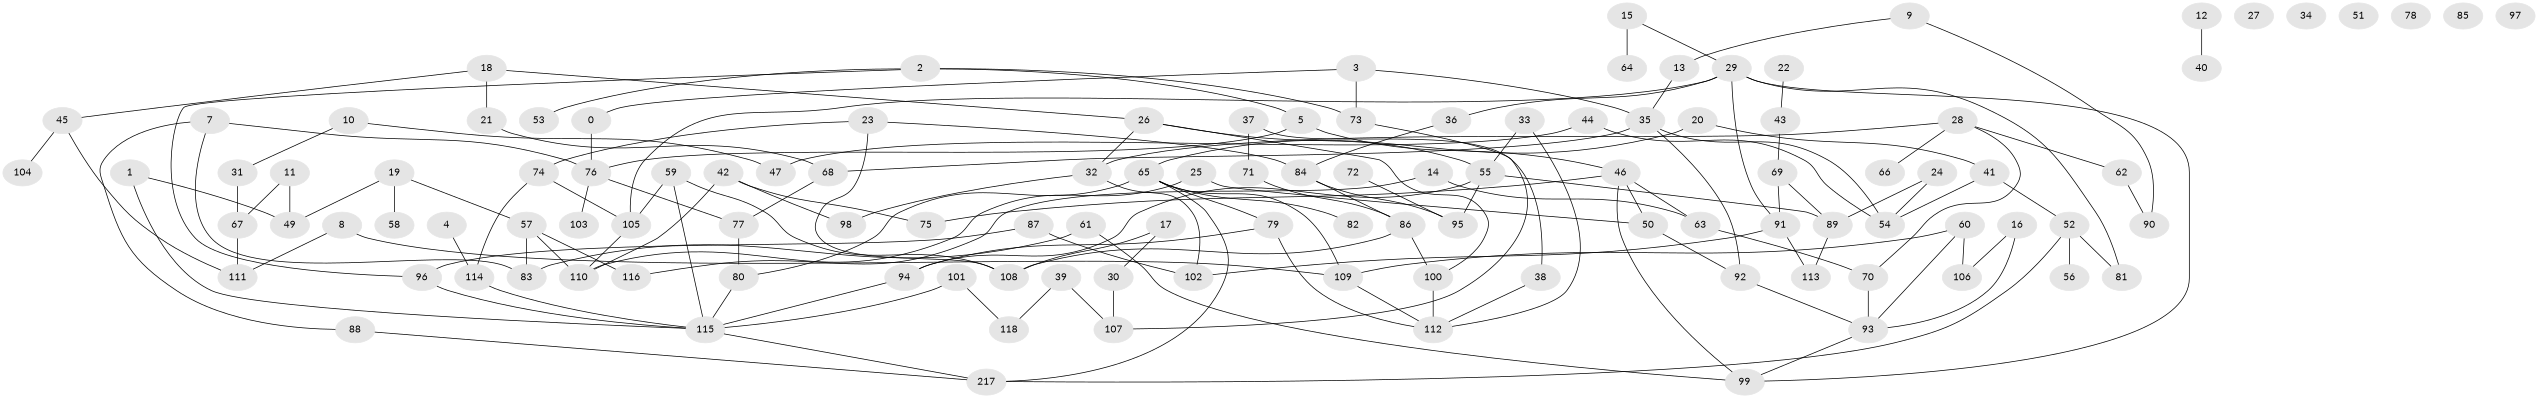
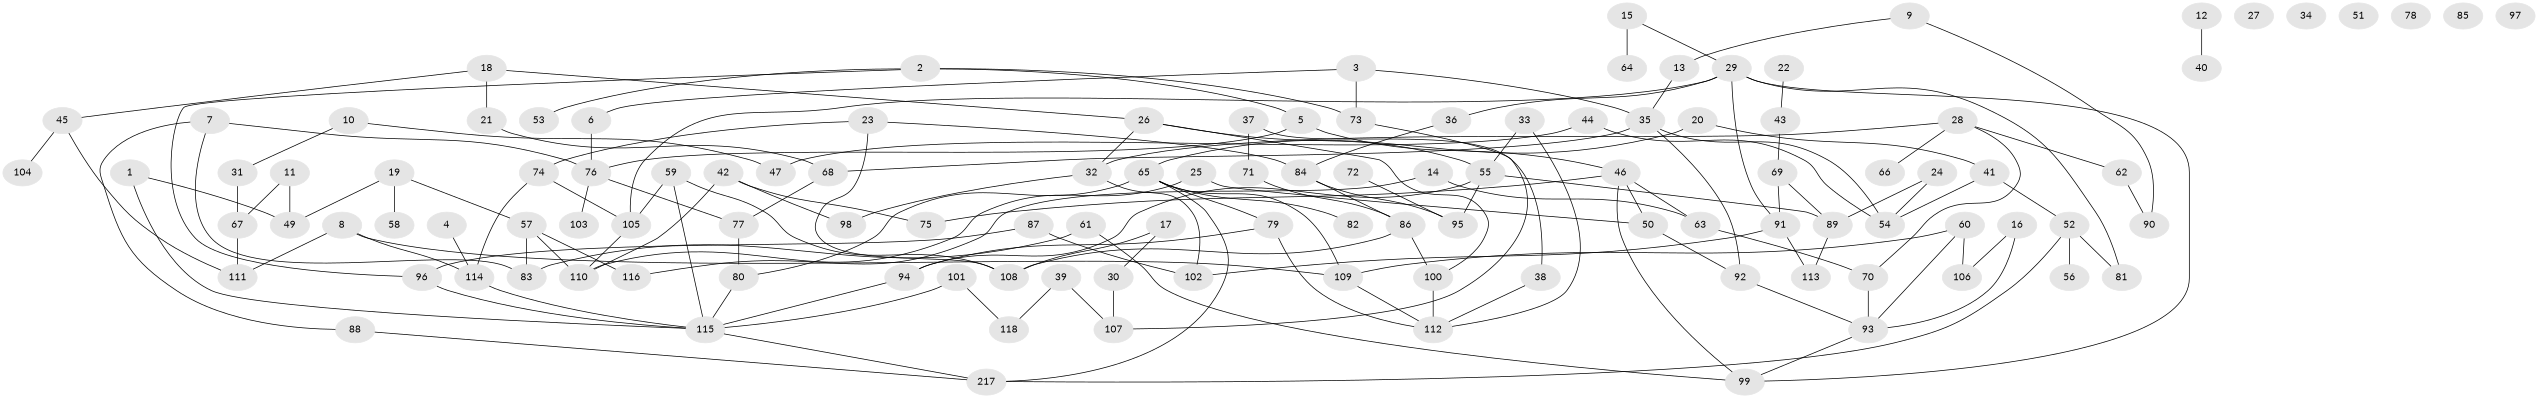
node "0": label "0" -> "6"
edge "8" -- "114": added
